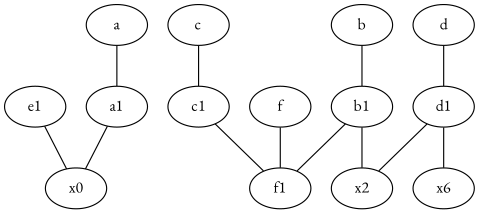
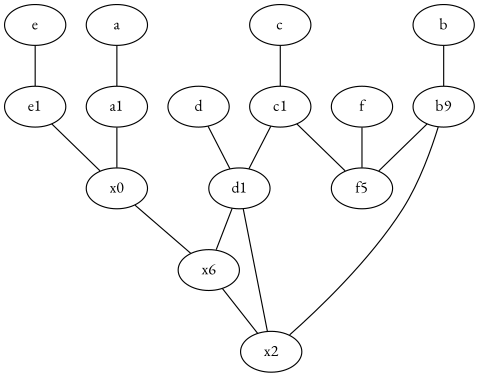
node "e": added
node "b1": label "b1" -> "b9"
edge "c1" -- "d1": added
node "f1": label "f1" -> "f5"
edge "x0" -- "x6": added
edge "x6" -- "x2": added
